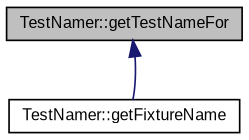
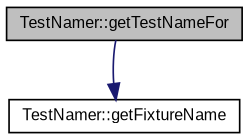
edge "TestNamer::getFixtureName" -> "TestNamer::getTestNameFor": reversed
